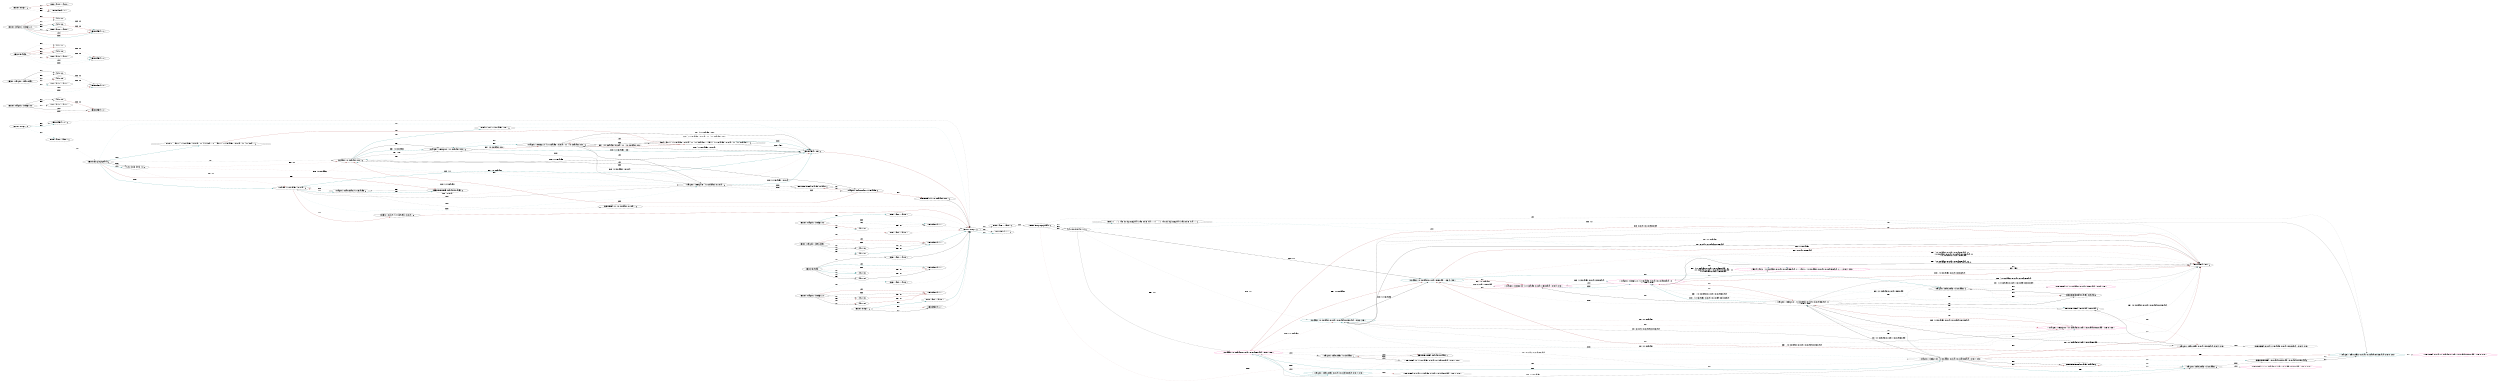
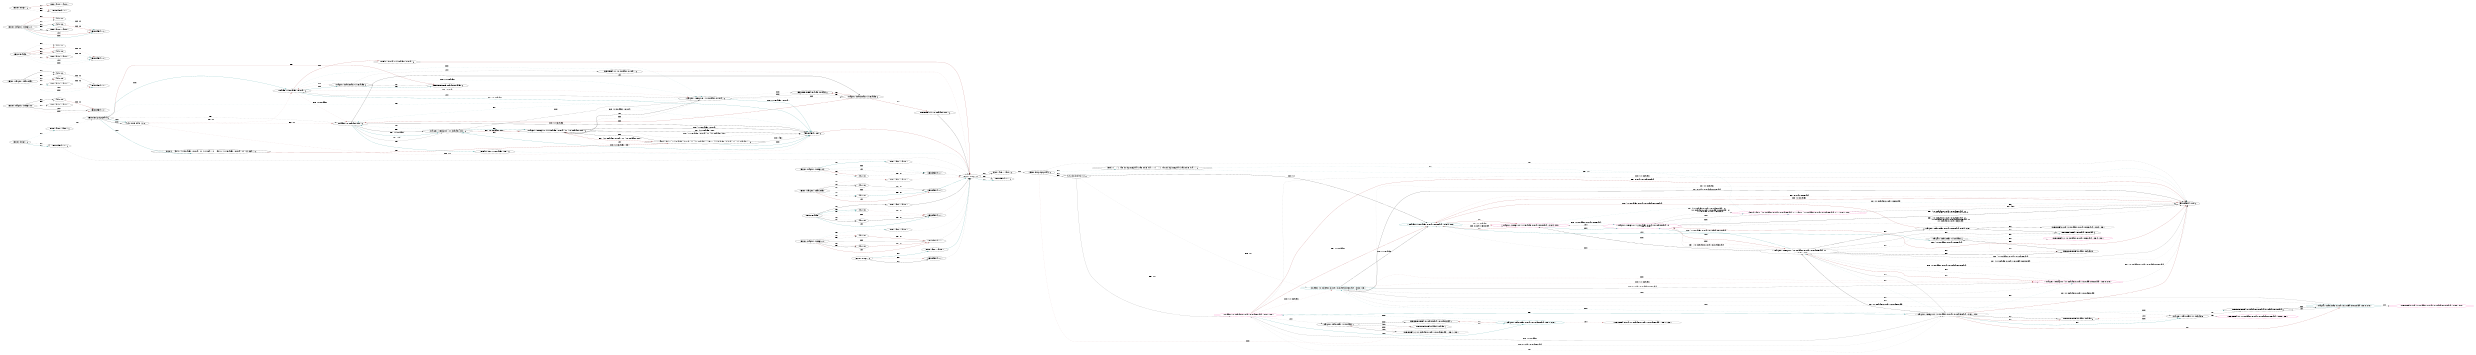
node "(FIELD_IDENTIFIER,kChromeUIScheme,kChromeUIScheme)": added
edge "(FIELD_IDENTIFIER,kFtpScheme,kFtpScheme)" -> "<(<operator>.fieldAccess,chrome::kFtpScheme)<SUB>9</SUB>>": removed, label "CFG:"
